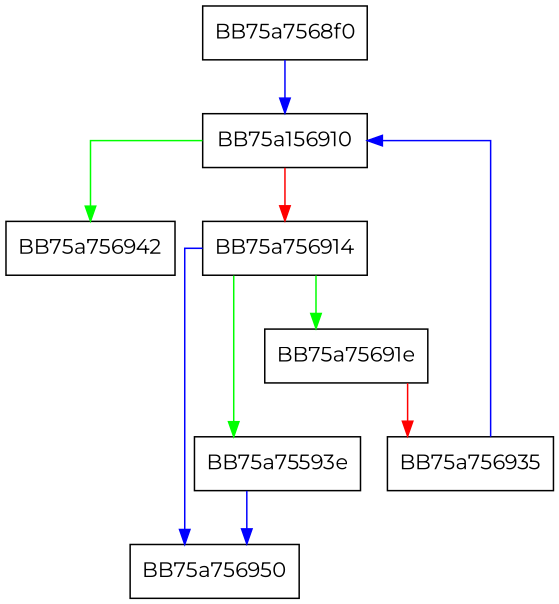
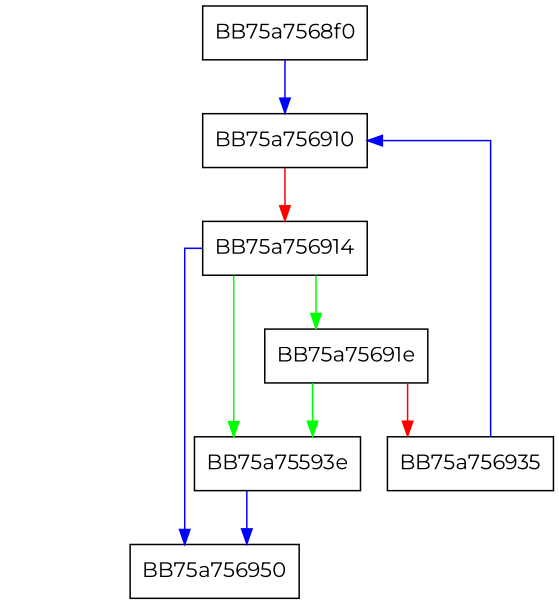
node "BB75a156910": label "BB75a156910" -> "BB75a756910"
node "BB75a756942": removed
edge "BB75a75691e" -> "BB75a75593e": added
